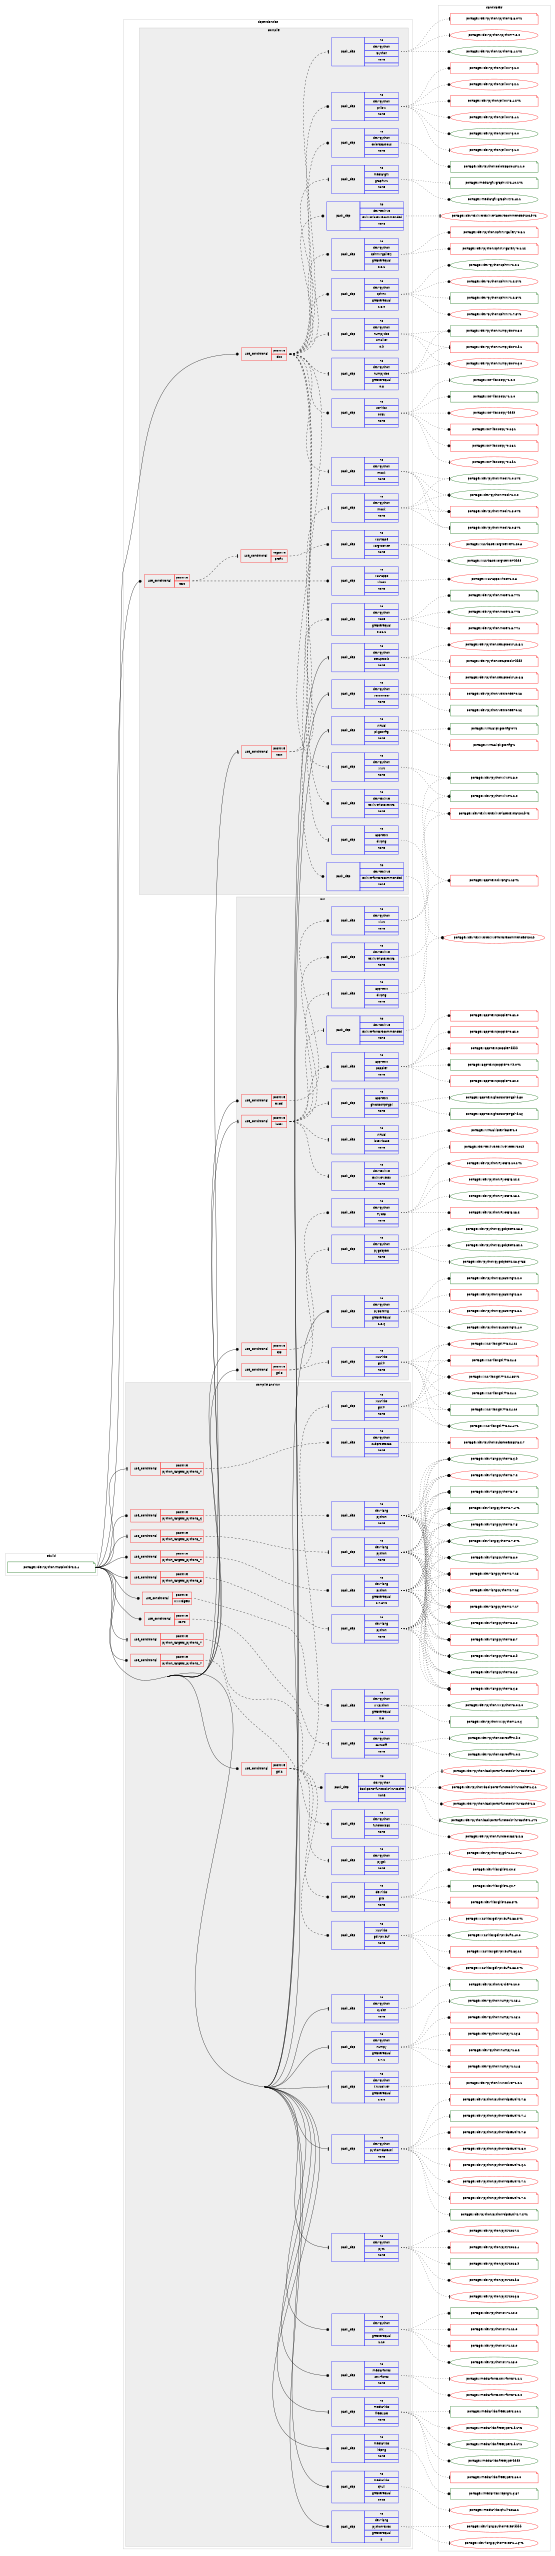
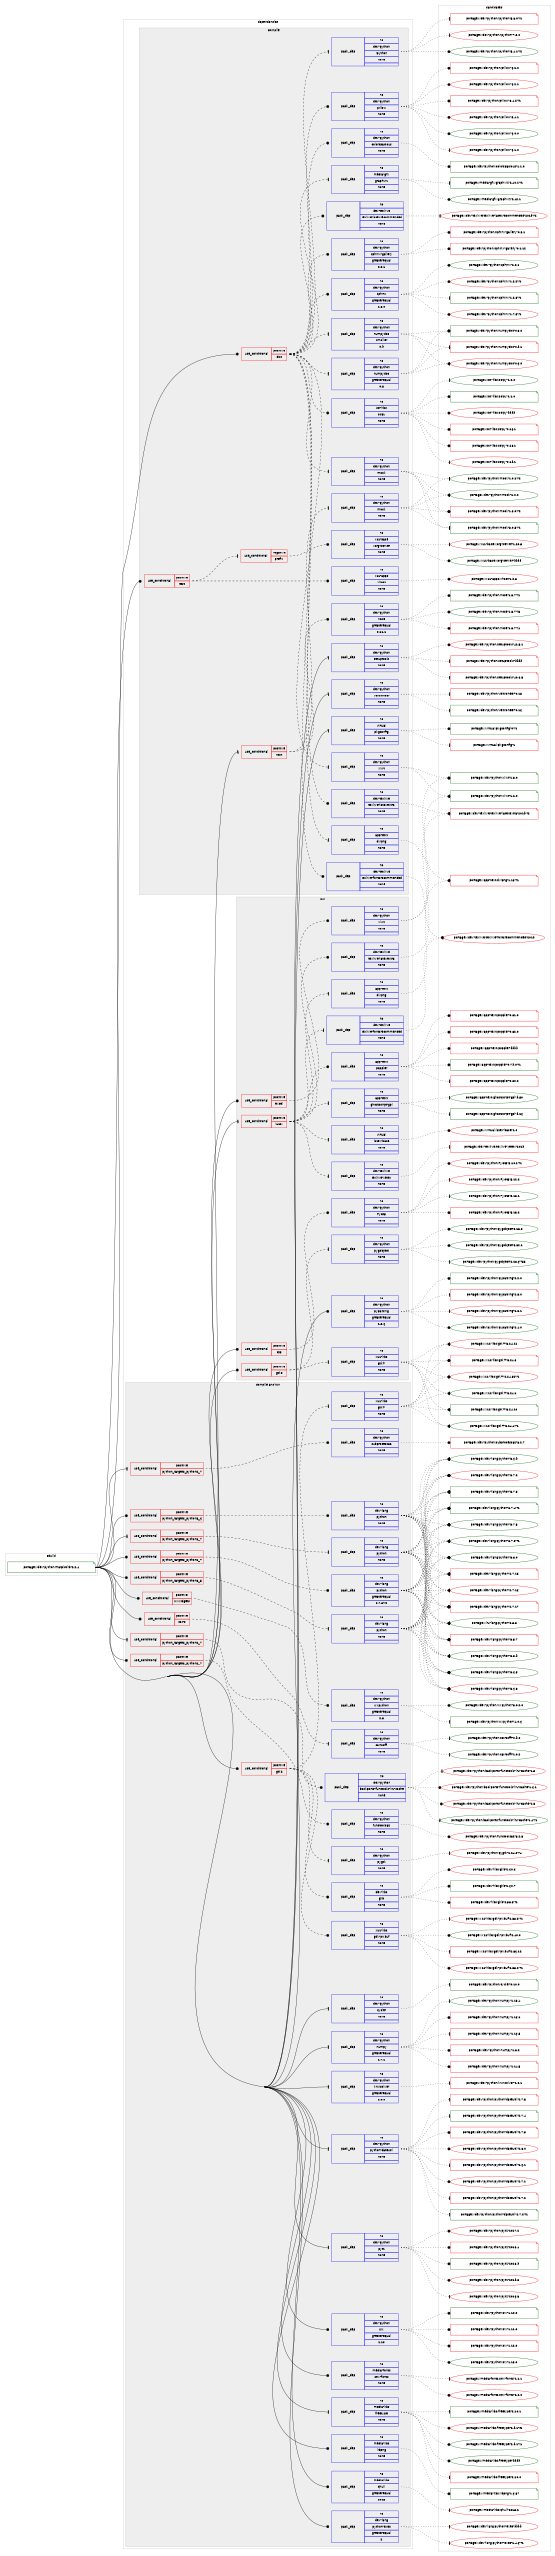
node "portage://dev-lang/python-3.5.5": label "portage://dev-lang/python-3.5.5" -> "portage://lru-lang/python-3.5.5"
node "portage://dev-lang/python-3.6.8": shape note -> ellipse
